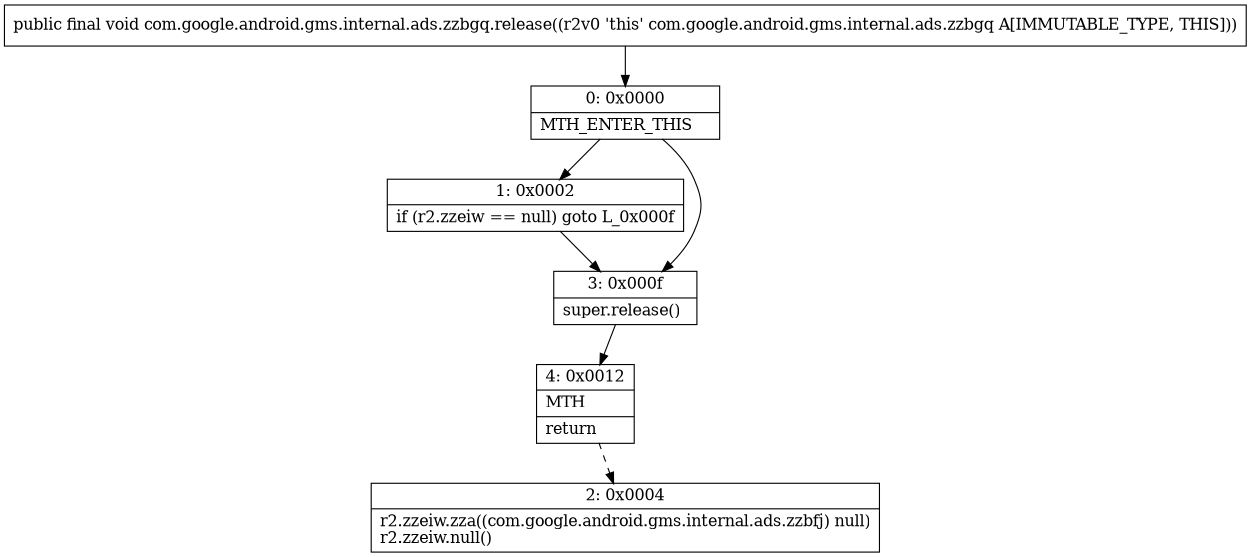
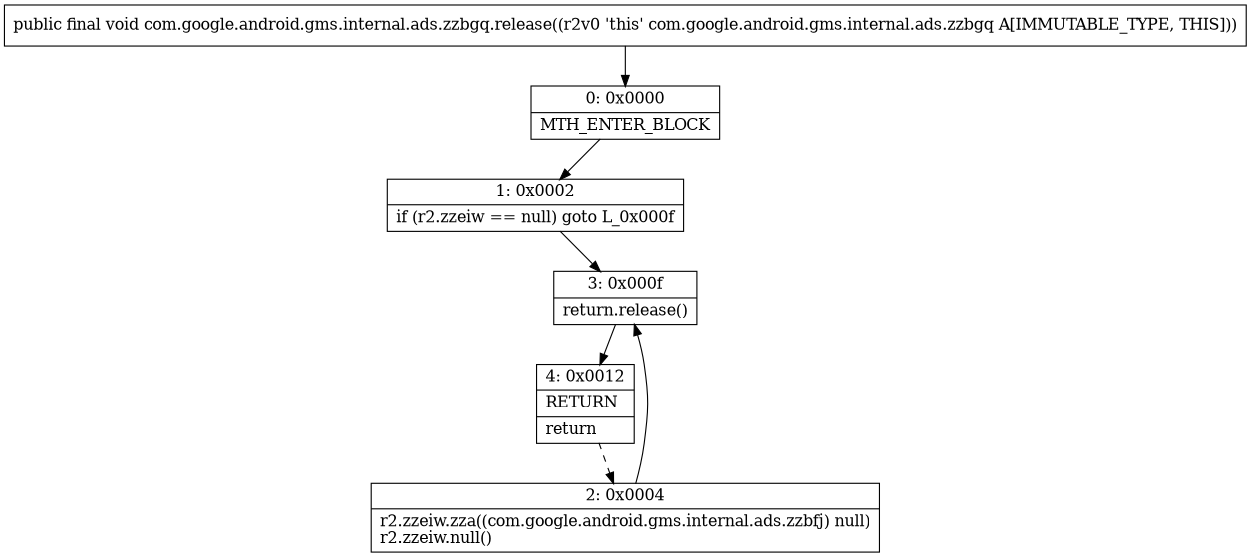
node "0: 0x0000": text "MTH_ENTER_THIS" -> "MTH_ENTER_BLOCK"
edge "0: 0x0000" -> "3: 0x000f": now "2: 0x0004" -> "3: 0x000f"
node "3: 0x000f": text "super.release()" -> "return.release()"
node "4: 0x0012": text "MTH" -> "RETURN"
